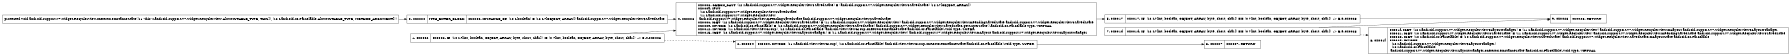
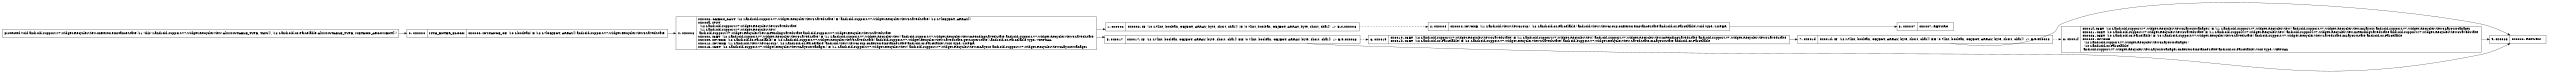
edge "1: 0x0002" -> "4: 0x0008": reversed
edge "8: 0x001f" -> "9: 0x0028": added
node "6: 0x0019": added
